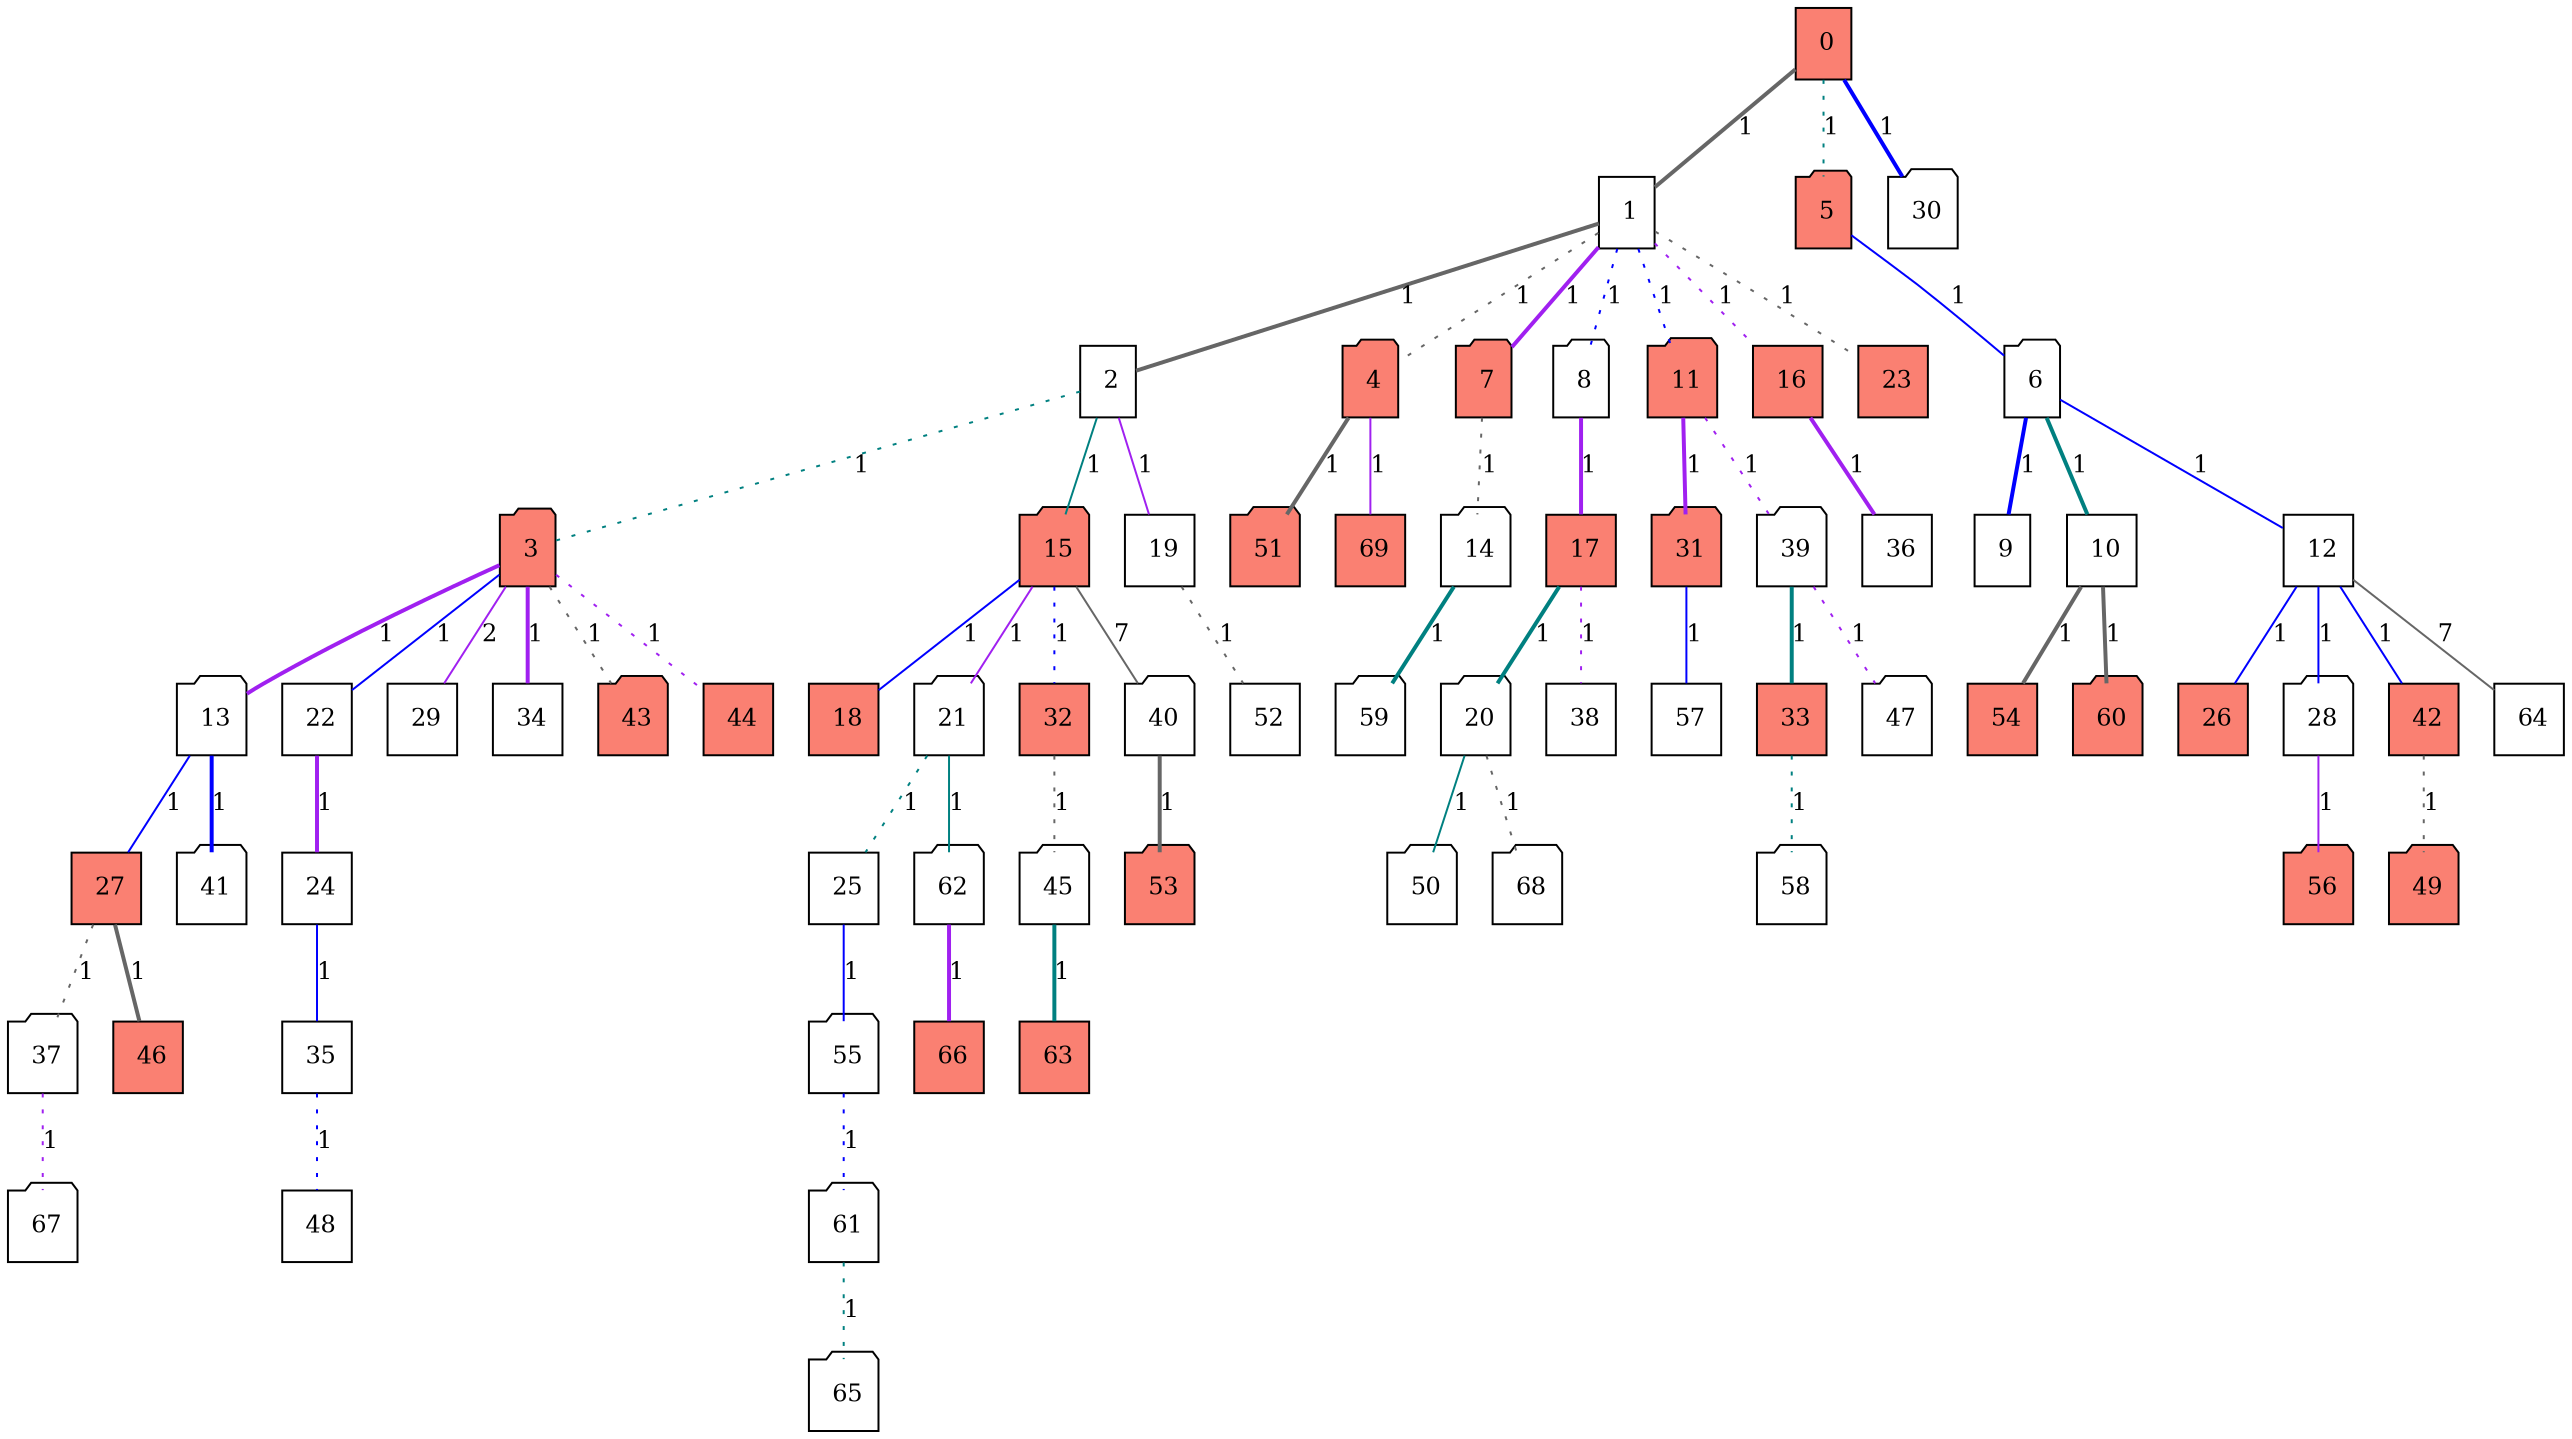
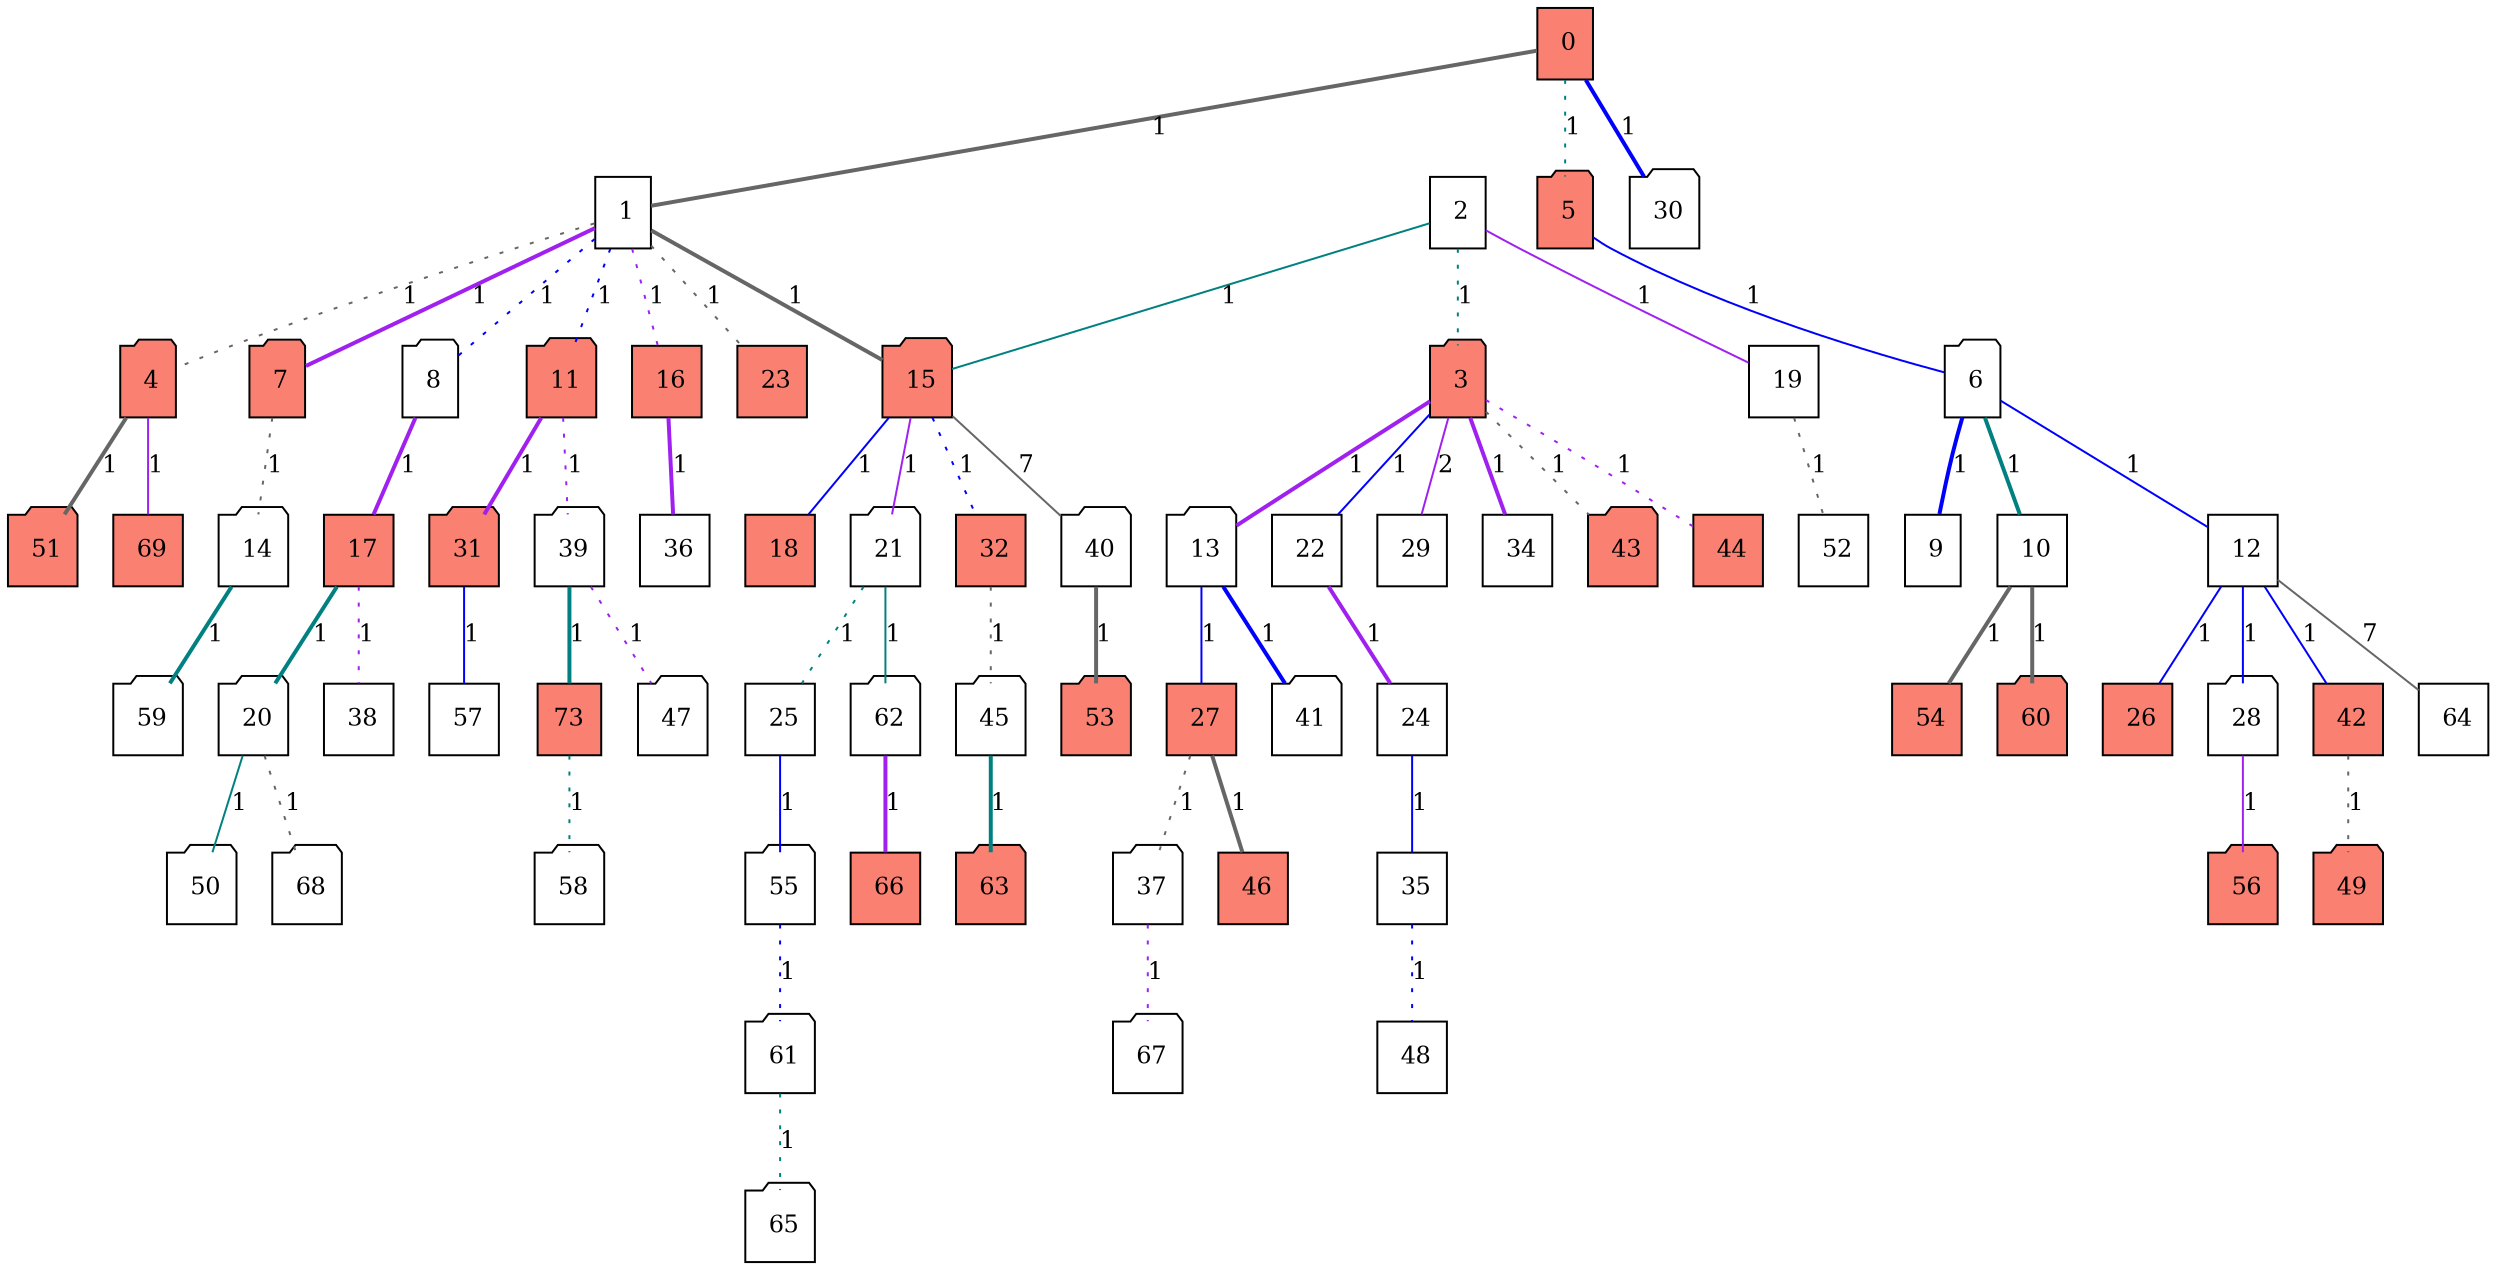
edge "1" -- "2": now "1" -- "15"
node "33": label "33" -> "73"
node "63": shape box -> folder
